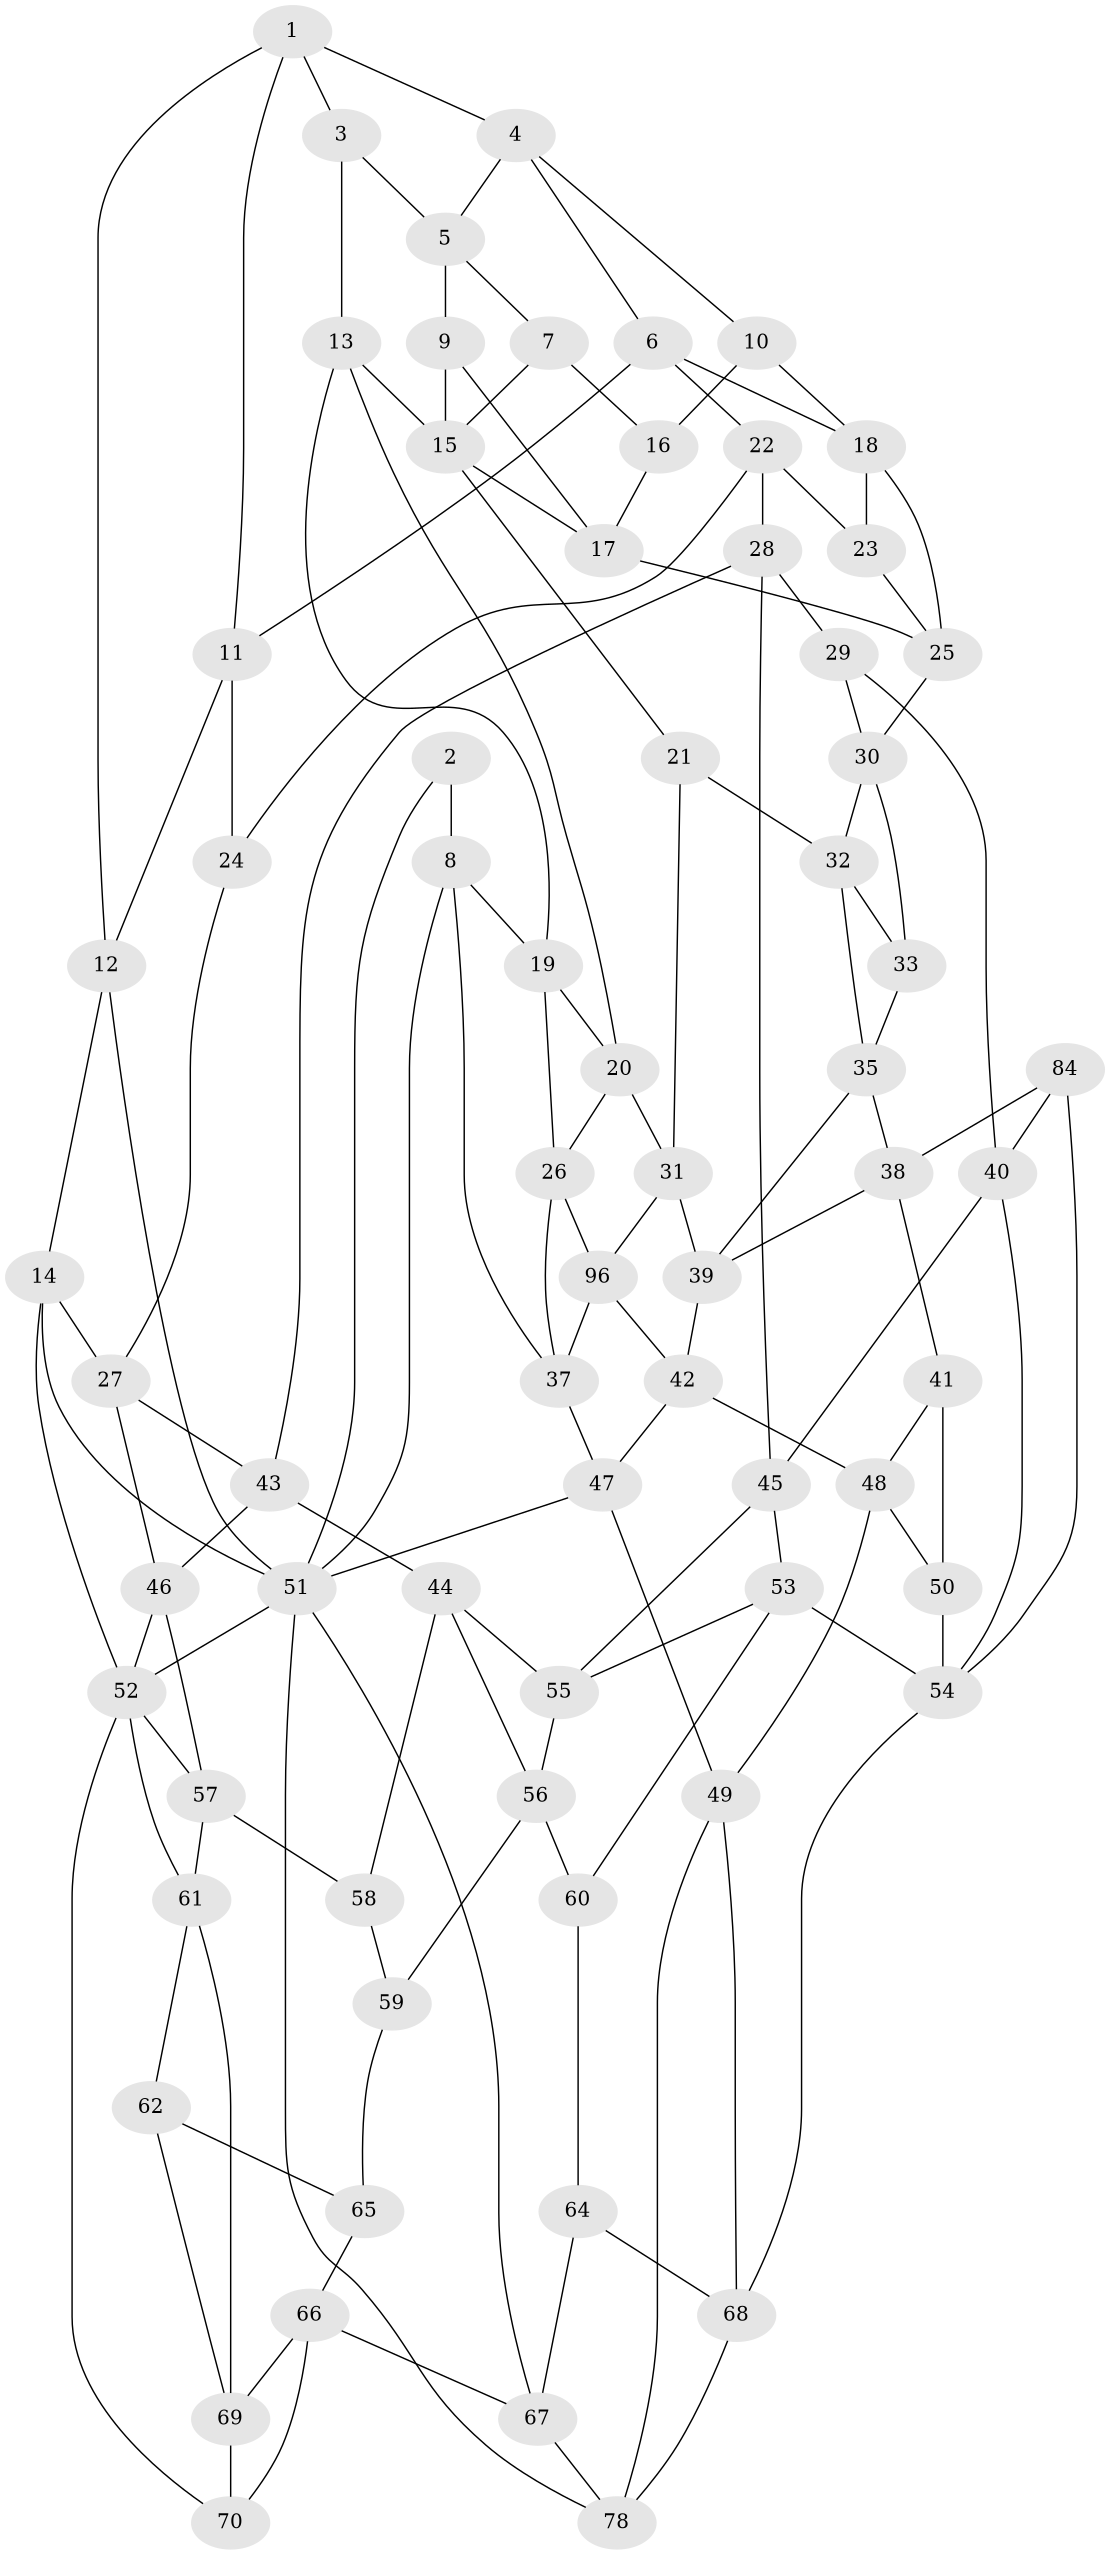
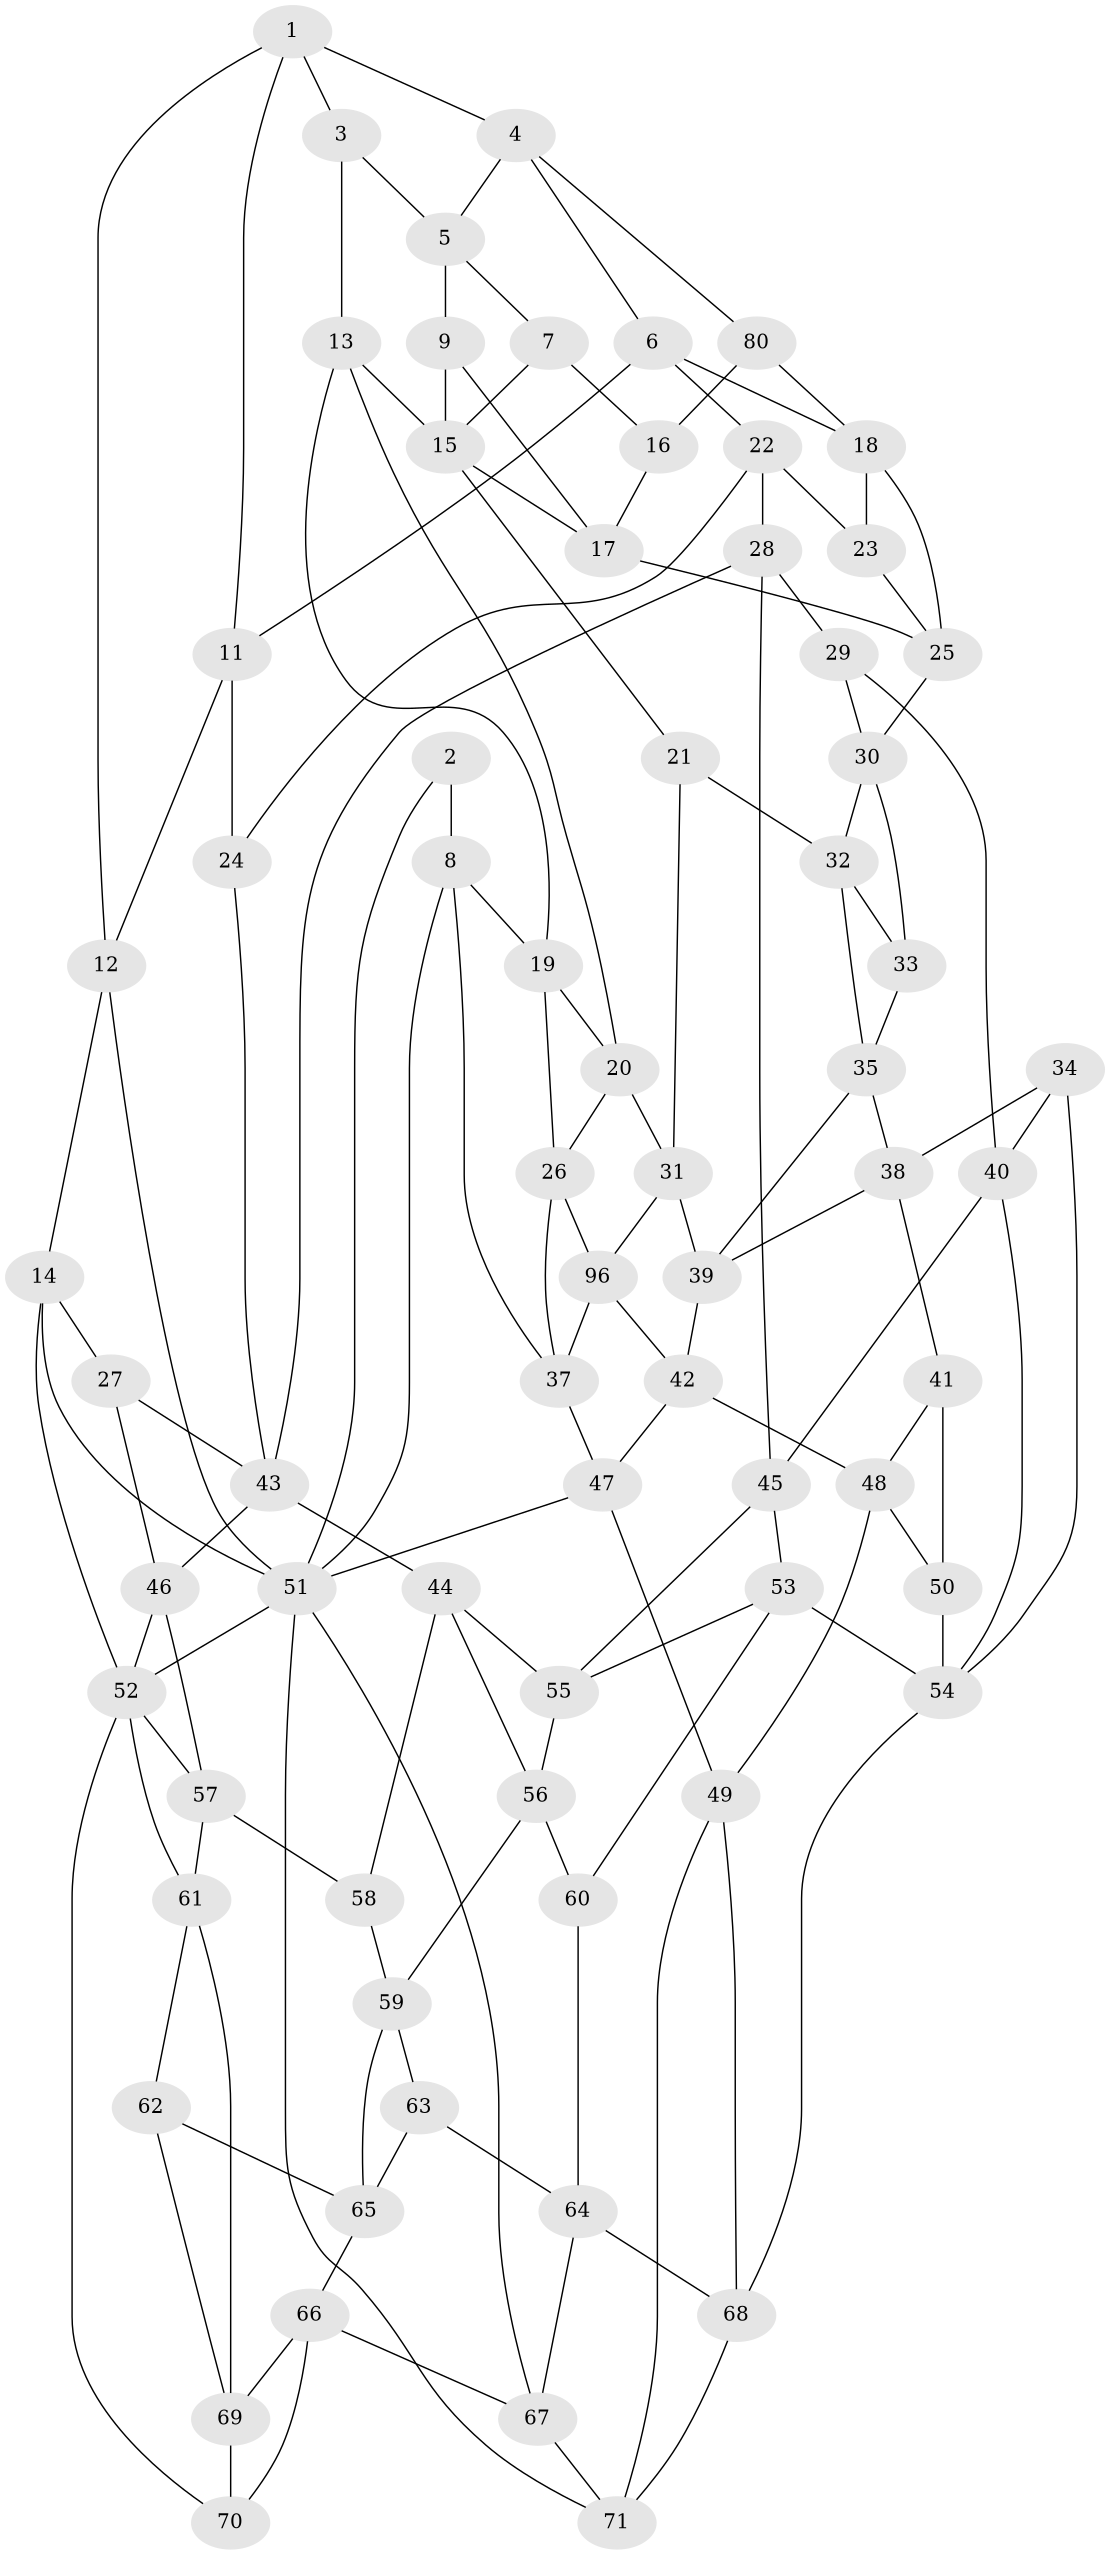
node "10": label "10" -> "80"
node "84": label "84" -> "34"
edge "24" -- "27": now "24" -- "43"
node "63": added
node "78": label "78" -> "71"
